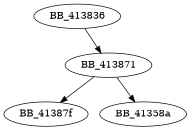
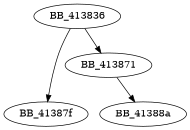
edge "BB_413871" -> "BB_41387f": now "BB_413836" -> "BB_41387f"
node "BB_41358a": label "BB_41358a" -> "BB_41388a"
